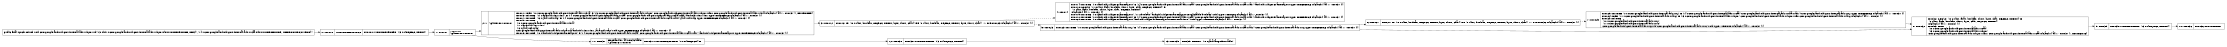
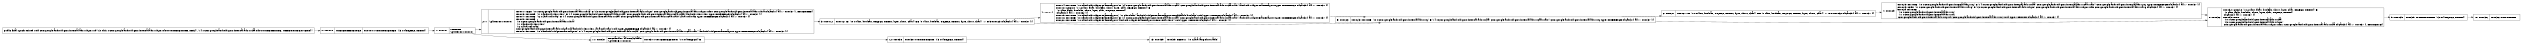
edge "4: 0x0014" -> "5: 0x0023": added
edge "3: 0x0012" -> "5: 0x0023": style dashed -> solid
